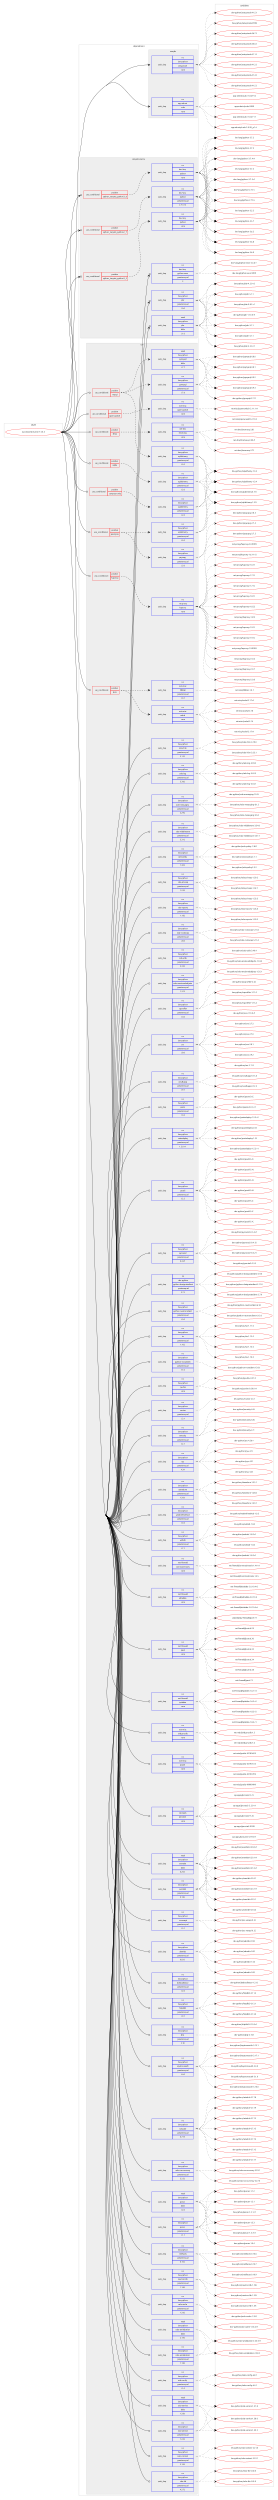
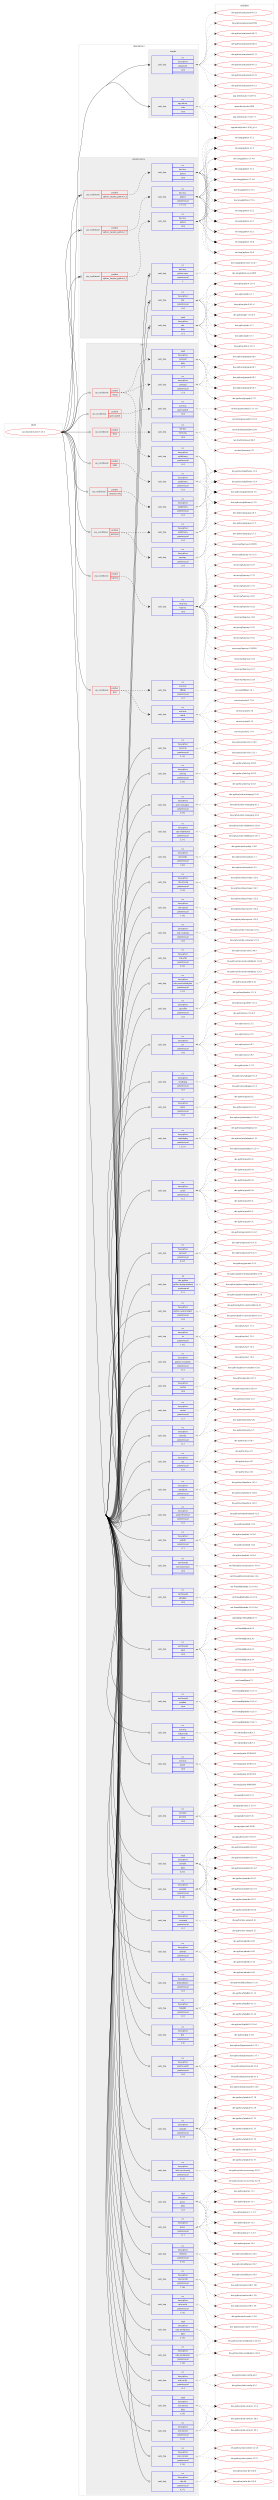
node "net-dns/dnsmasq-2.80": label "net-dns/dnsmasq-2.80" -> "net-dns/designateclient-2.80"
node "dev-python/osprofiler-1.11.0": label "dev-python/osprofiler-1.11.0" -> "dev-python/alembic-1.11.0"
